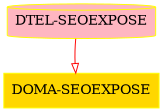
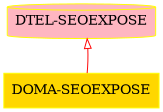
edge "DTEL-SEOEXPOSE" -> "DOMA-SEOEXPOSE": reversed
